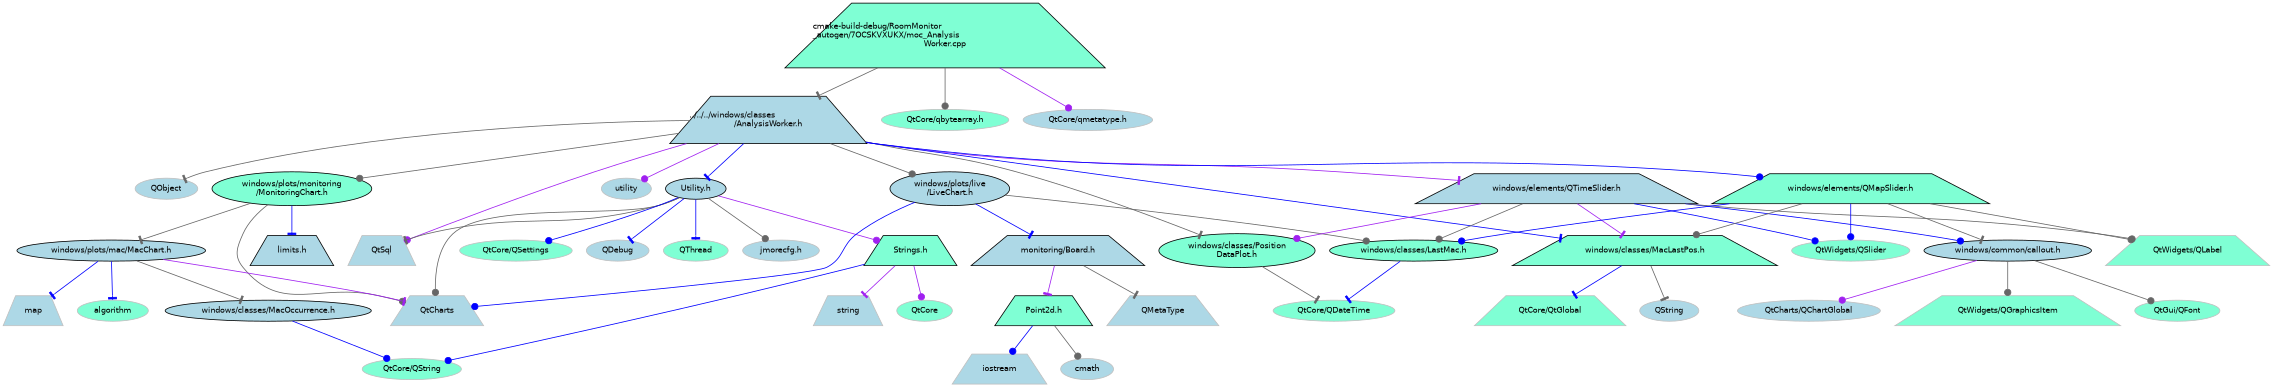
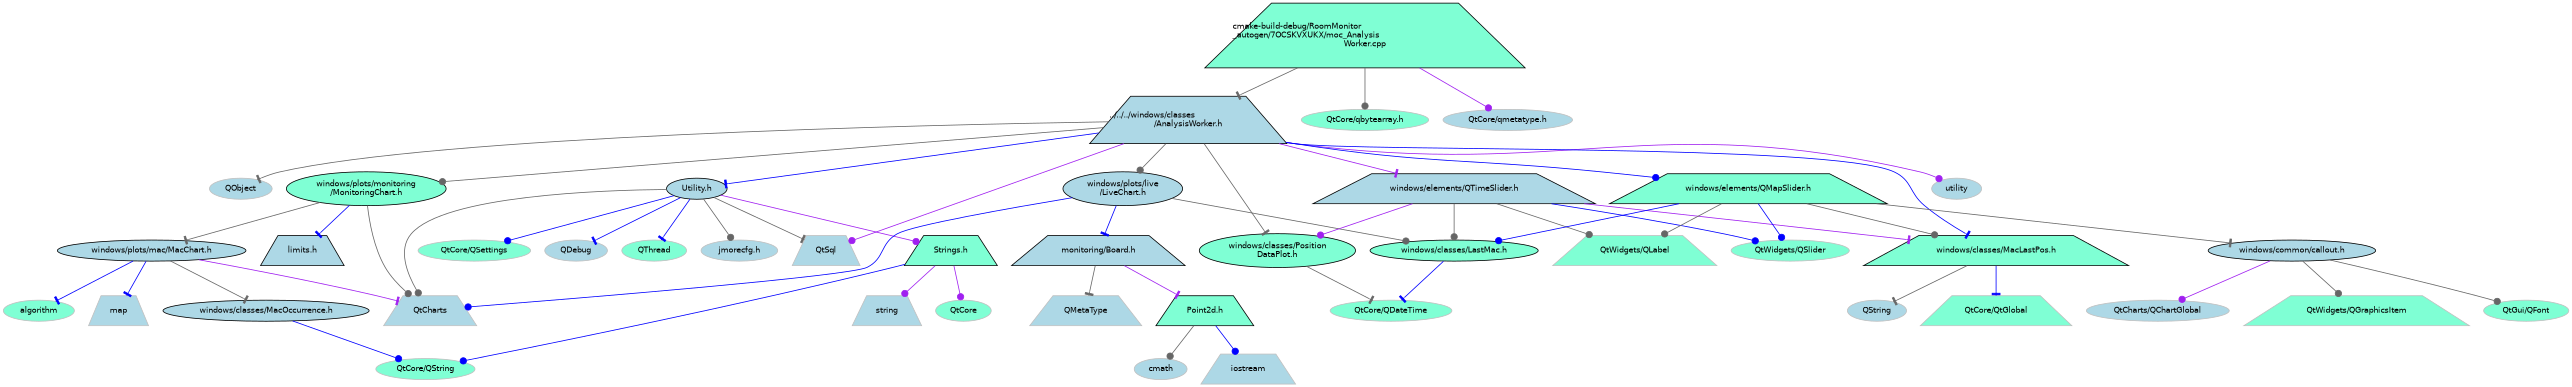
edge "windows/elements/QTimeSlider.h" -> "windows/common/callout.h": removed
edge "Strings.h" -> "string": arrowhead tee -> dot
